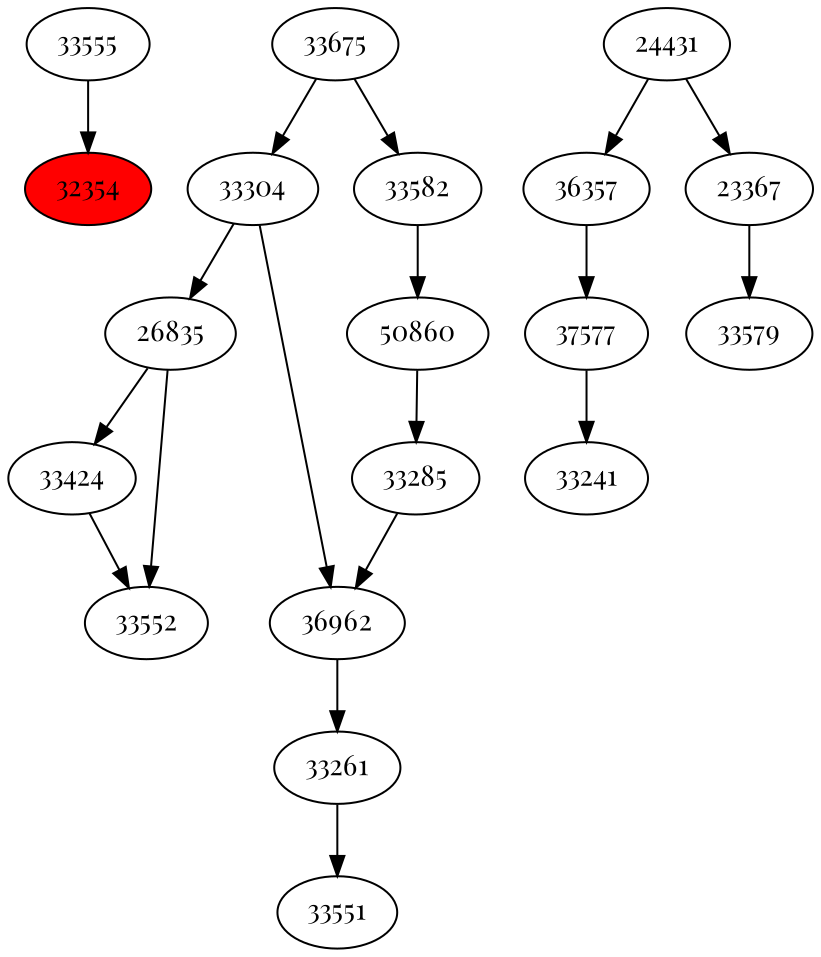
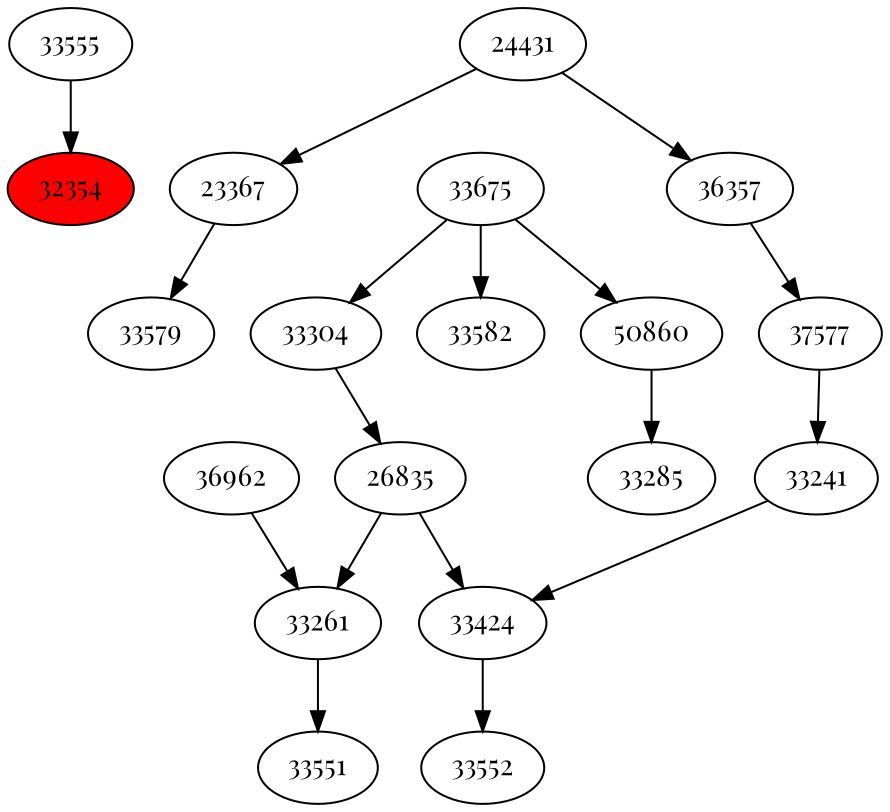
edge "33582" -> "50860": now "33675" -> "50860"
edge "33304" -> "36962": removed
edge "26835" -> "33552": now "26835" -> "33261"
edge "33285" -> "36962": removed
edge "33241" -> "33424": added
